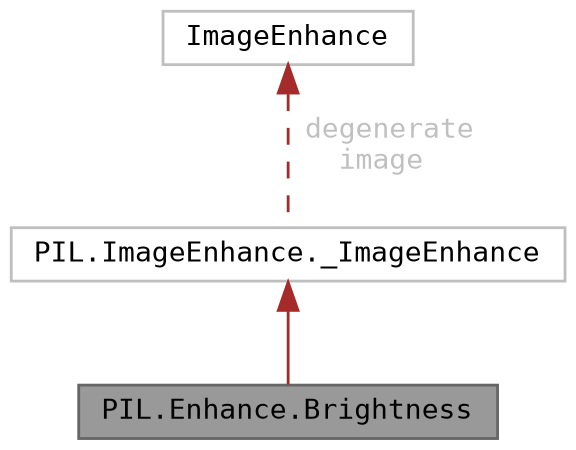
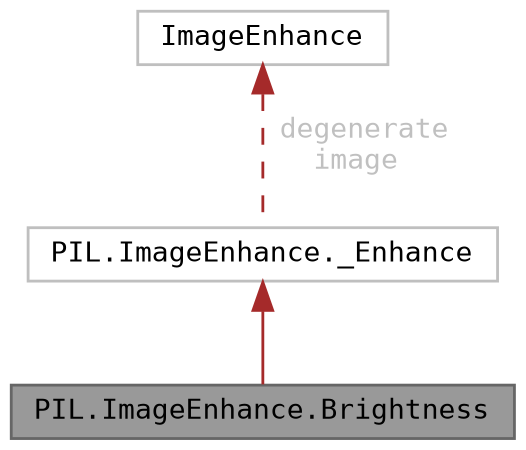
node "PIL.ImageEnhance._ImageEnhance": label "PIL.ImageEnhance._ImageEnhance" -> "PIL.ImageEnhance._Enhance"
node "PIL.Enhance.Brightness": label "PIL.Enhance.Brightness" -> "PIL.ImageEnhance.Brightness"
